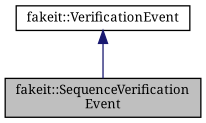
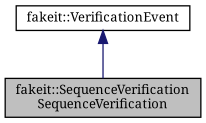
node "fakeit::SequenceVerification Event": label "fakeit::SequenceVerification Event" -> "fakeit::SequenceVerification SequenceVerification"
